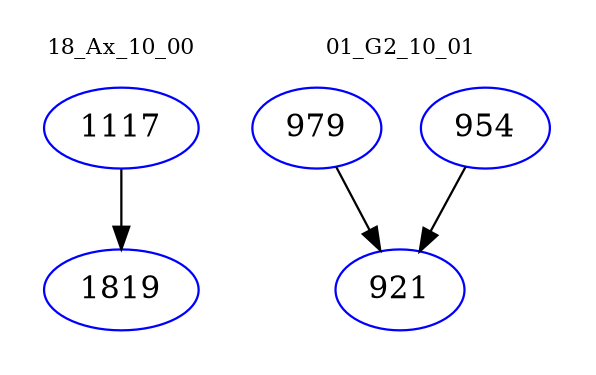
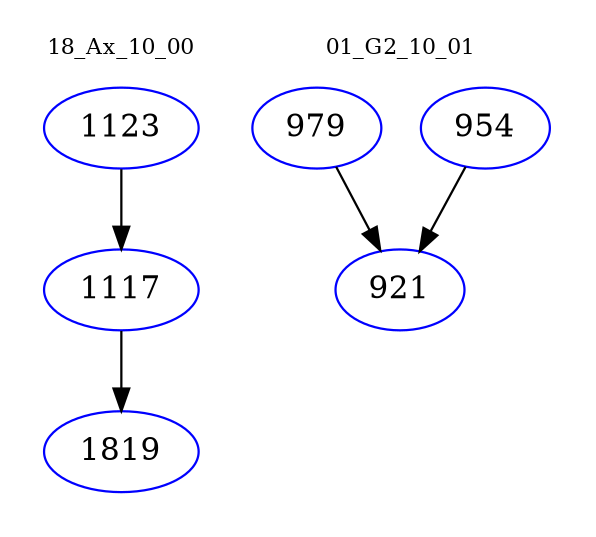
node "1123": added
